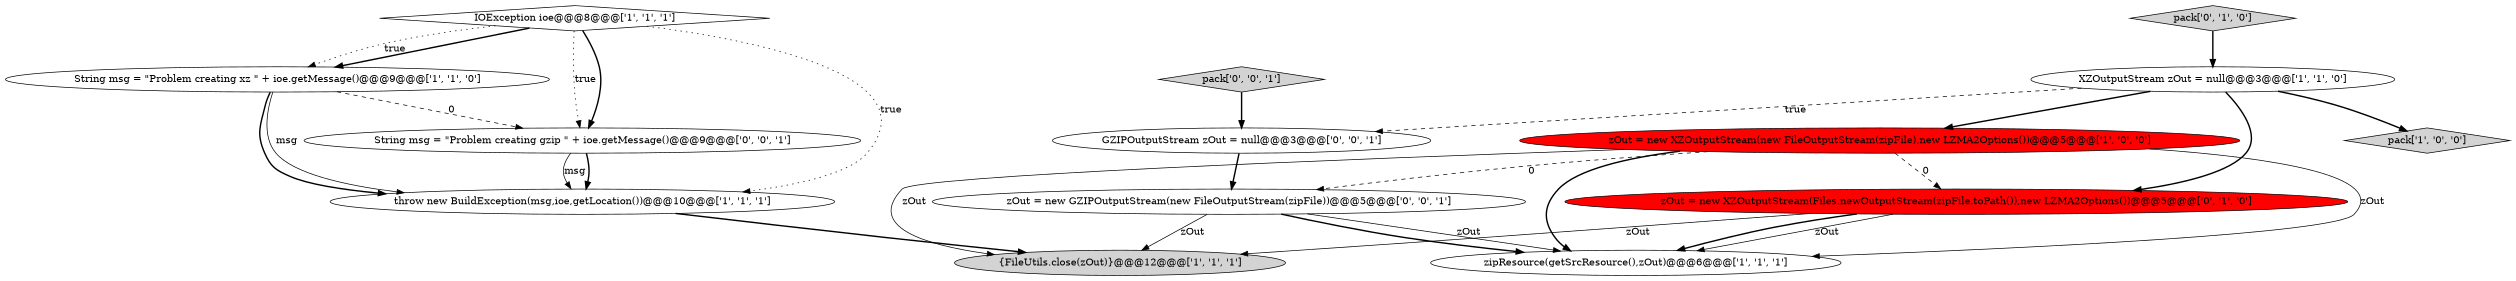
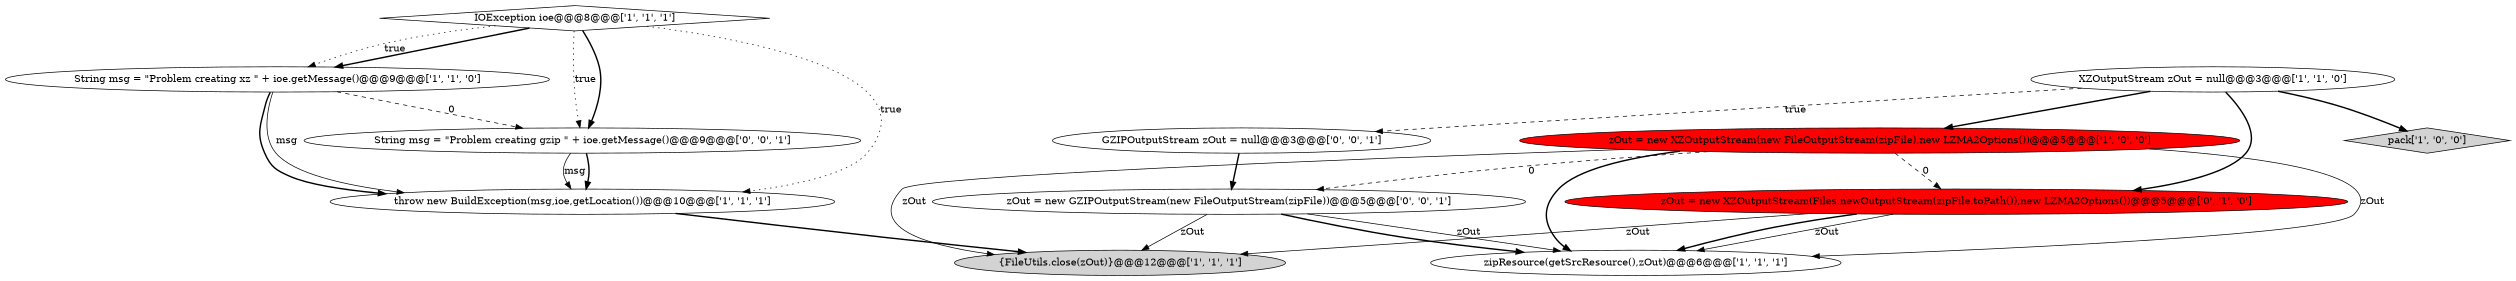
node "pack['0', '1', '0']": removed
node "pack['0', '0', '1']": removed
